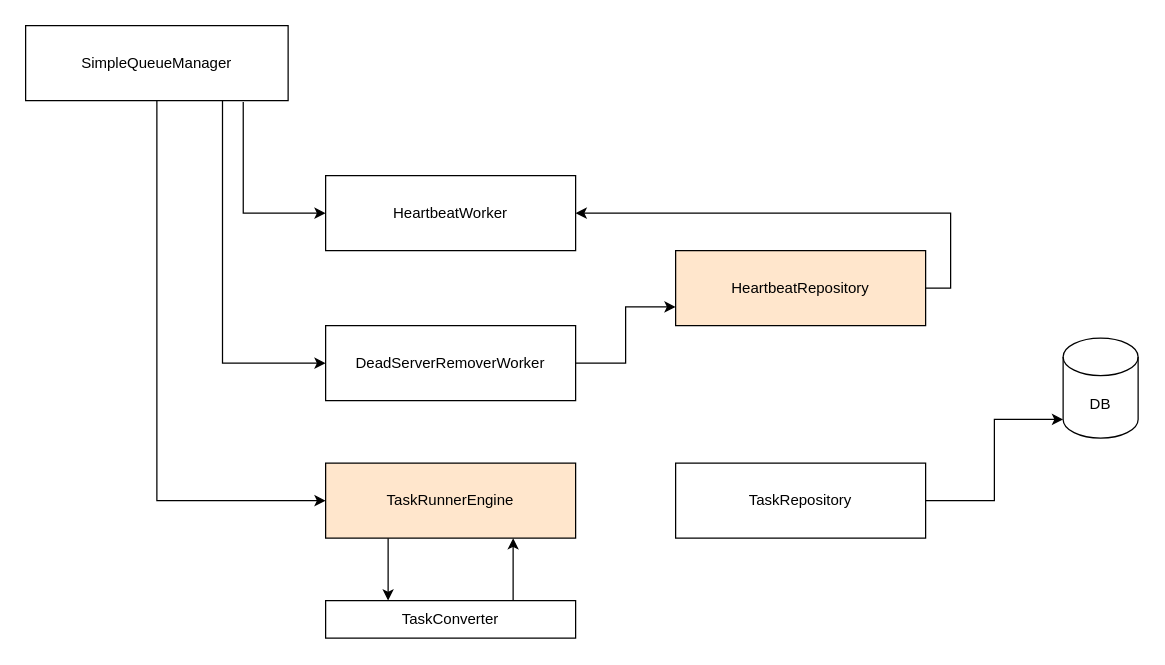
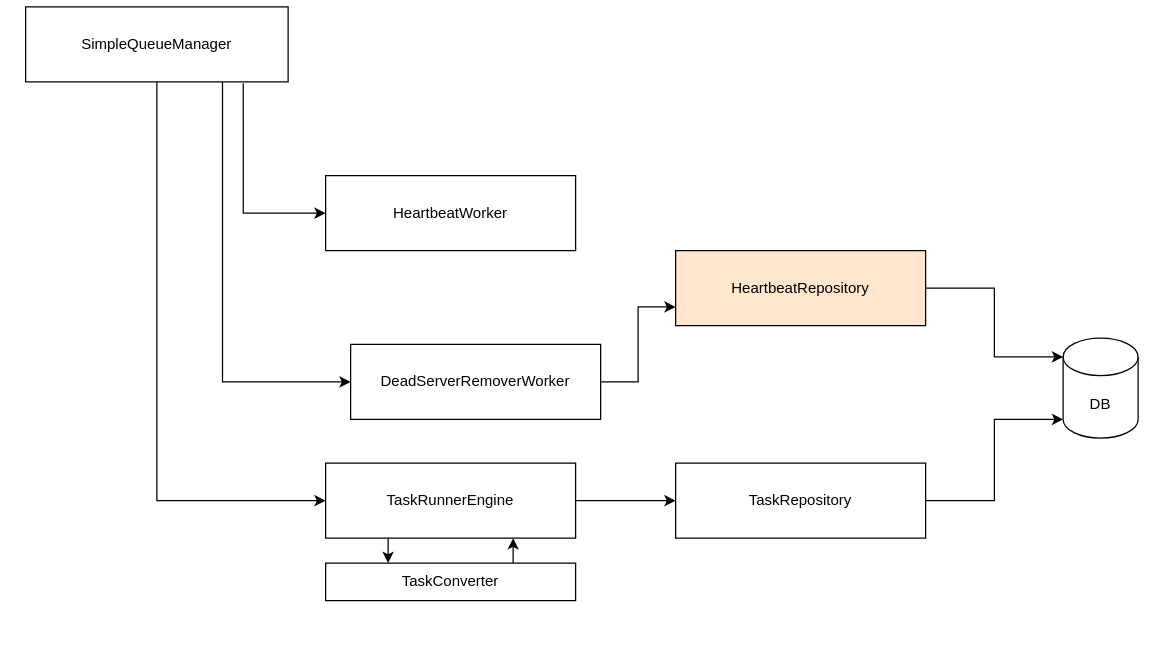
node "SimpleQueueManager": moved (157, 63) -> (157, 44)
edge "HeartbeatRepository" -> "HeartbeatWorker": now "HeartbeatRepository" -> "DB"
node "DeadServerRemoverWorker": moved (451, 363) -> (476, 382)
node "TaskRunnerEngine": fillcolor #ffe6cc -> #ffffff
edge "TaskRunnerEngine" -> "TaskRepository": added
node "TaskConverter": moved (451, 619) -> (451, 582)
